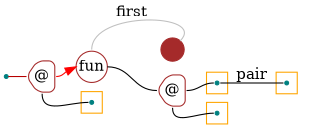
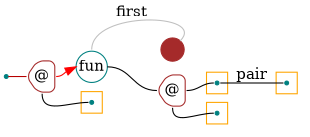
node "fun": color brown -> teal
